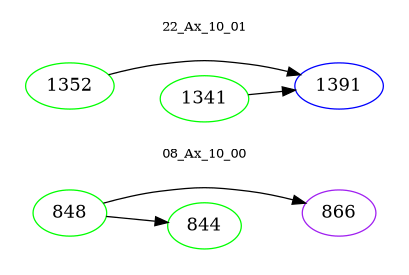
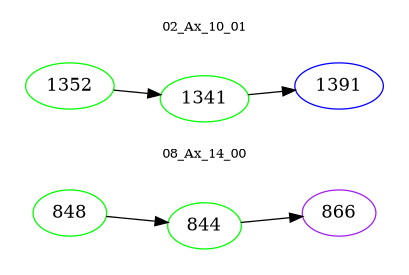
cluster "22_Ax_10_01": label "22_Ax_10_01" -> "02_Ax_10_01"
edge "1352" -> "1391": now "1352" -> "1341"
cluster "08_Ax_10_00": label "08_Ax_10_00" -> "08_Ax_14_00"
edge "848" -> "866": now "844" -> "866"
